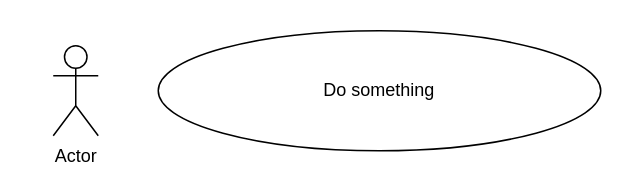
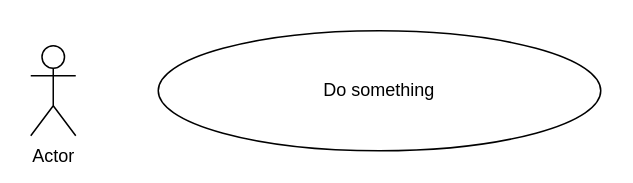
node "Actor": moved (76, 91) -> (53, 91)
